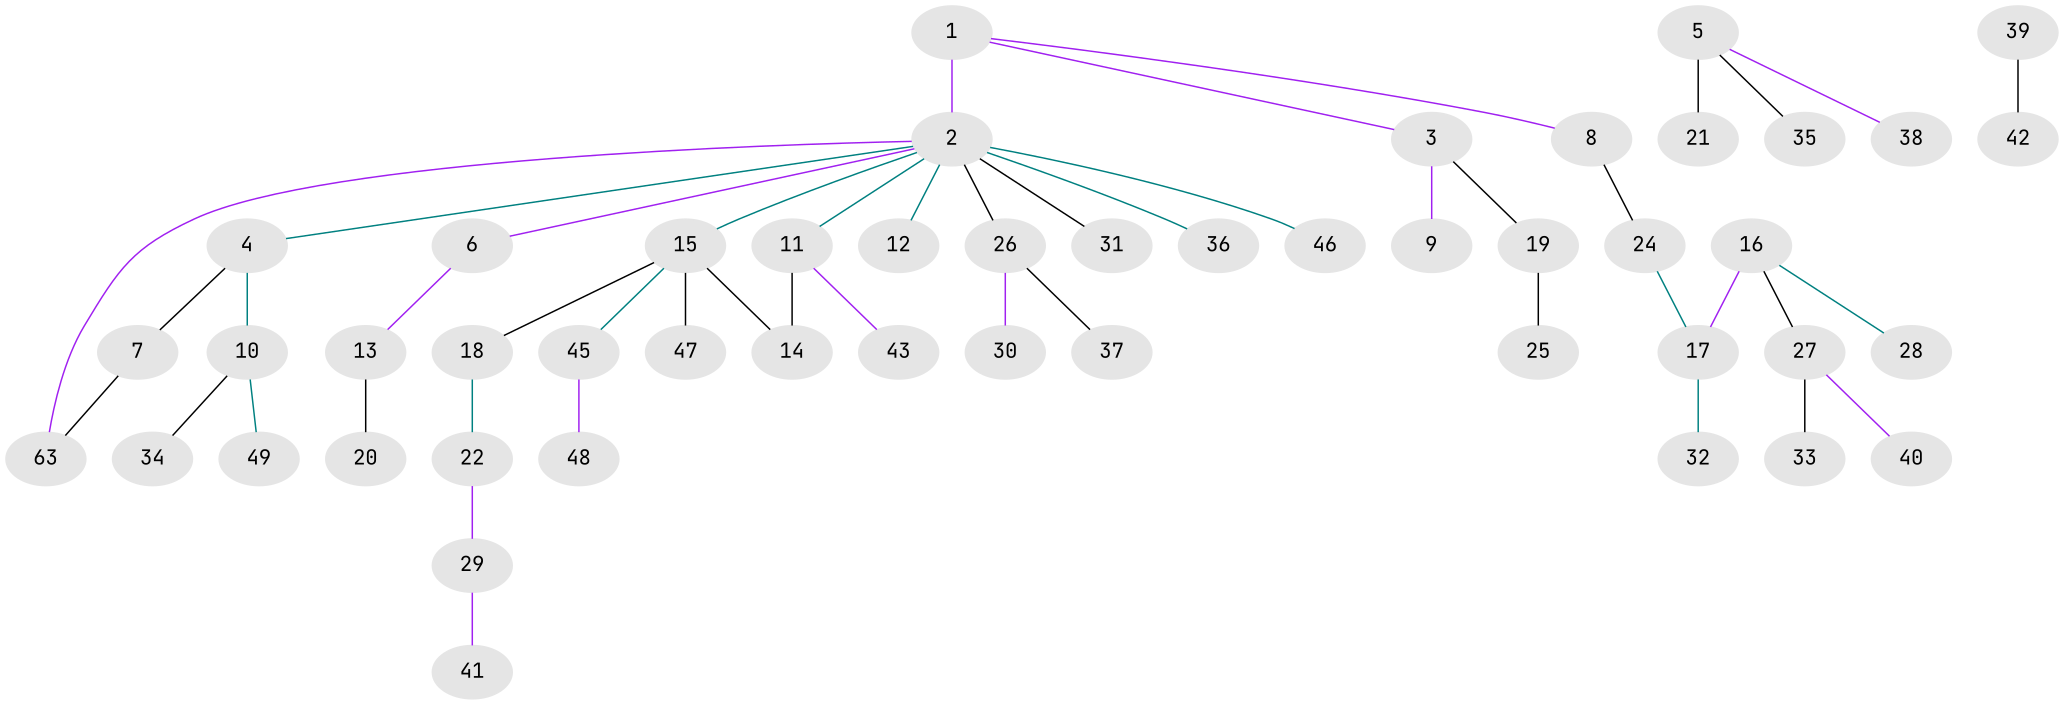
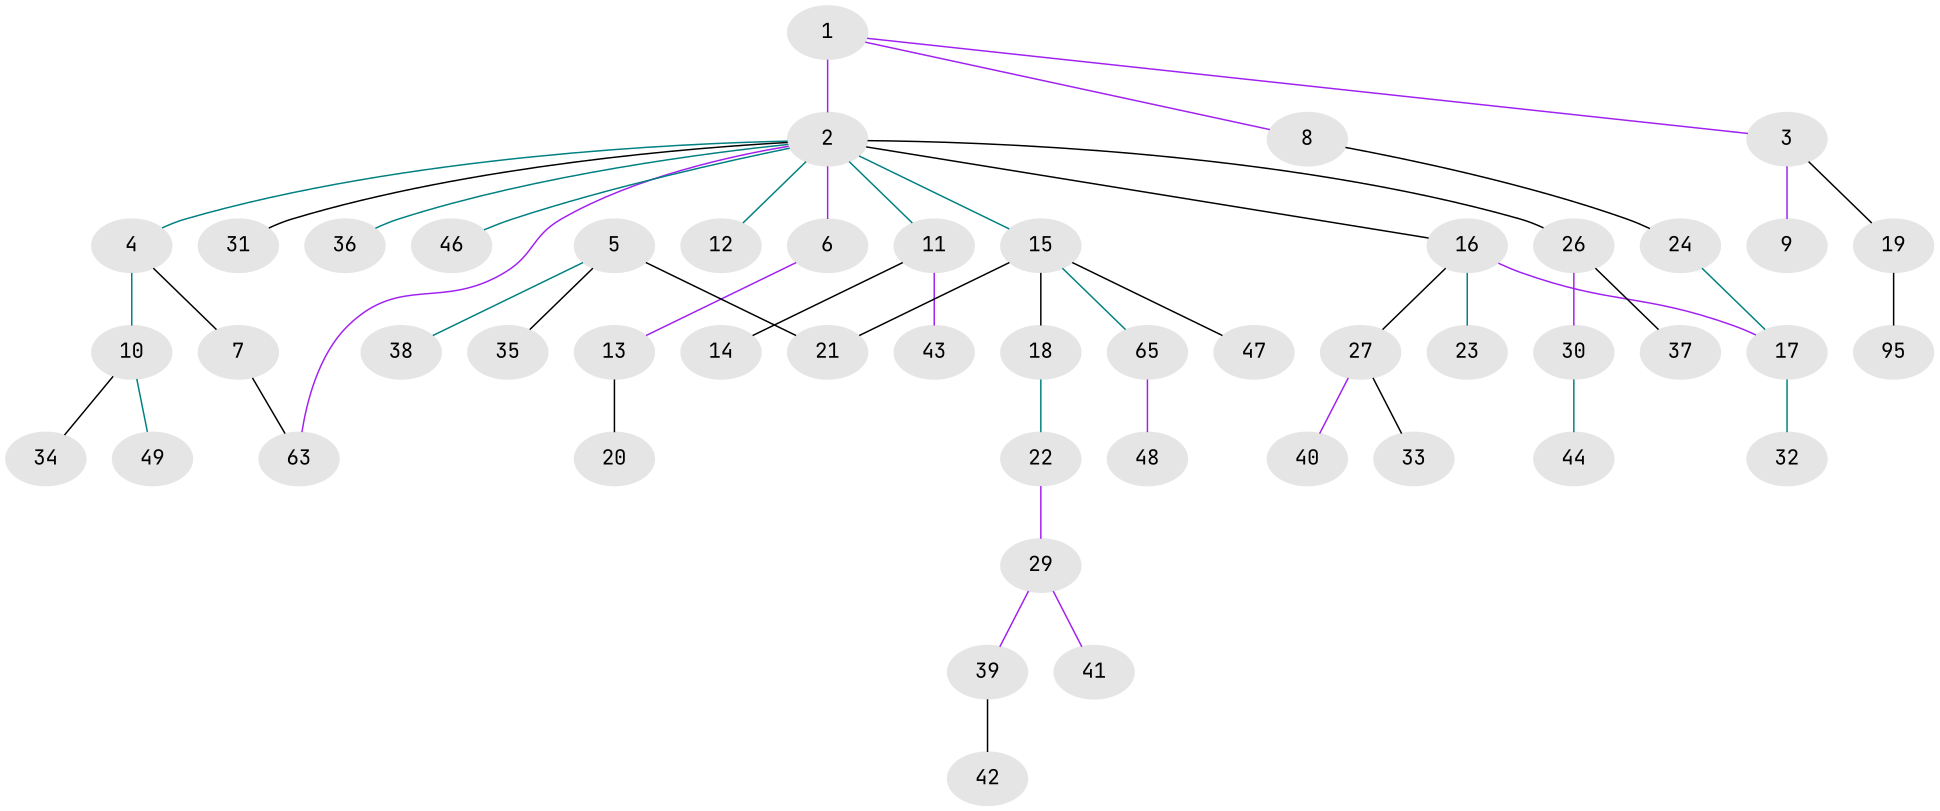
edge "5" -- "38": color purple -> teal
edge "2" -- "16": added
edge "15" -- "14": now "15" -- "21"
node "45": label "45" -> "65"
node "25": label "25" -> "95"
node "28": label "28" -> "23"
node "44": added
edge "29" -- "39": added
